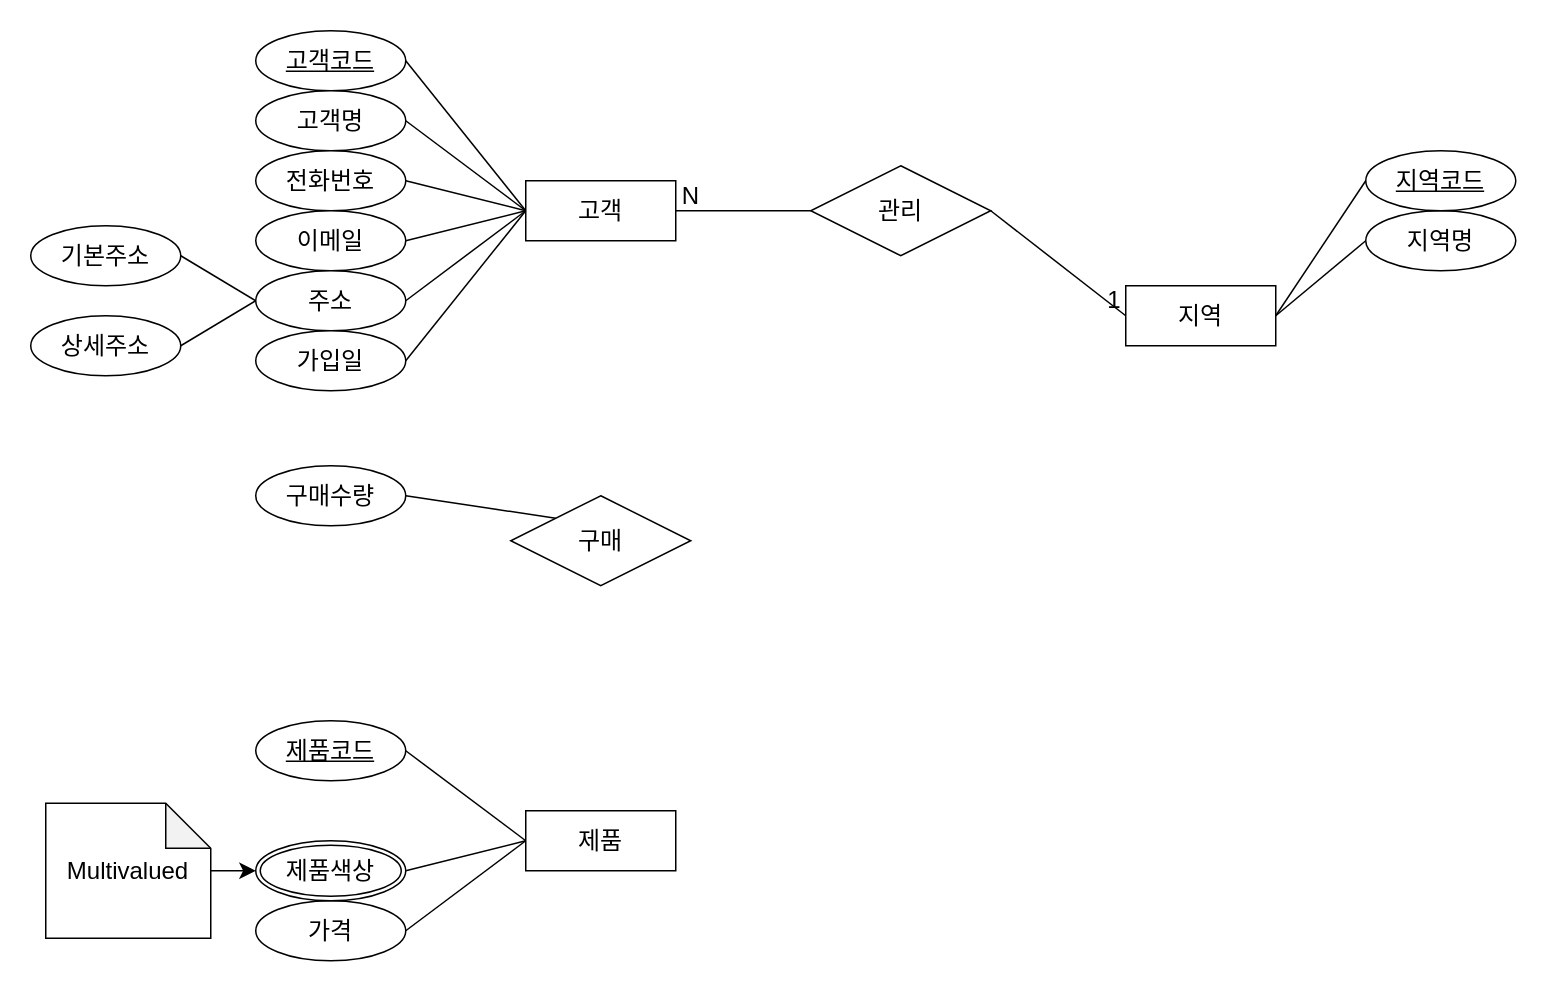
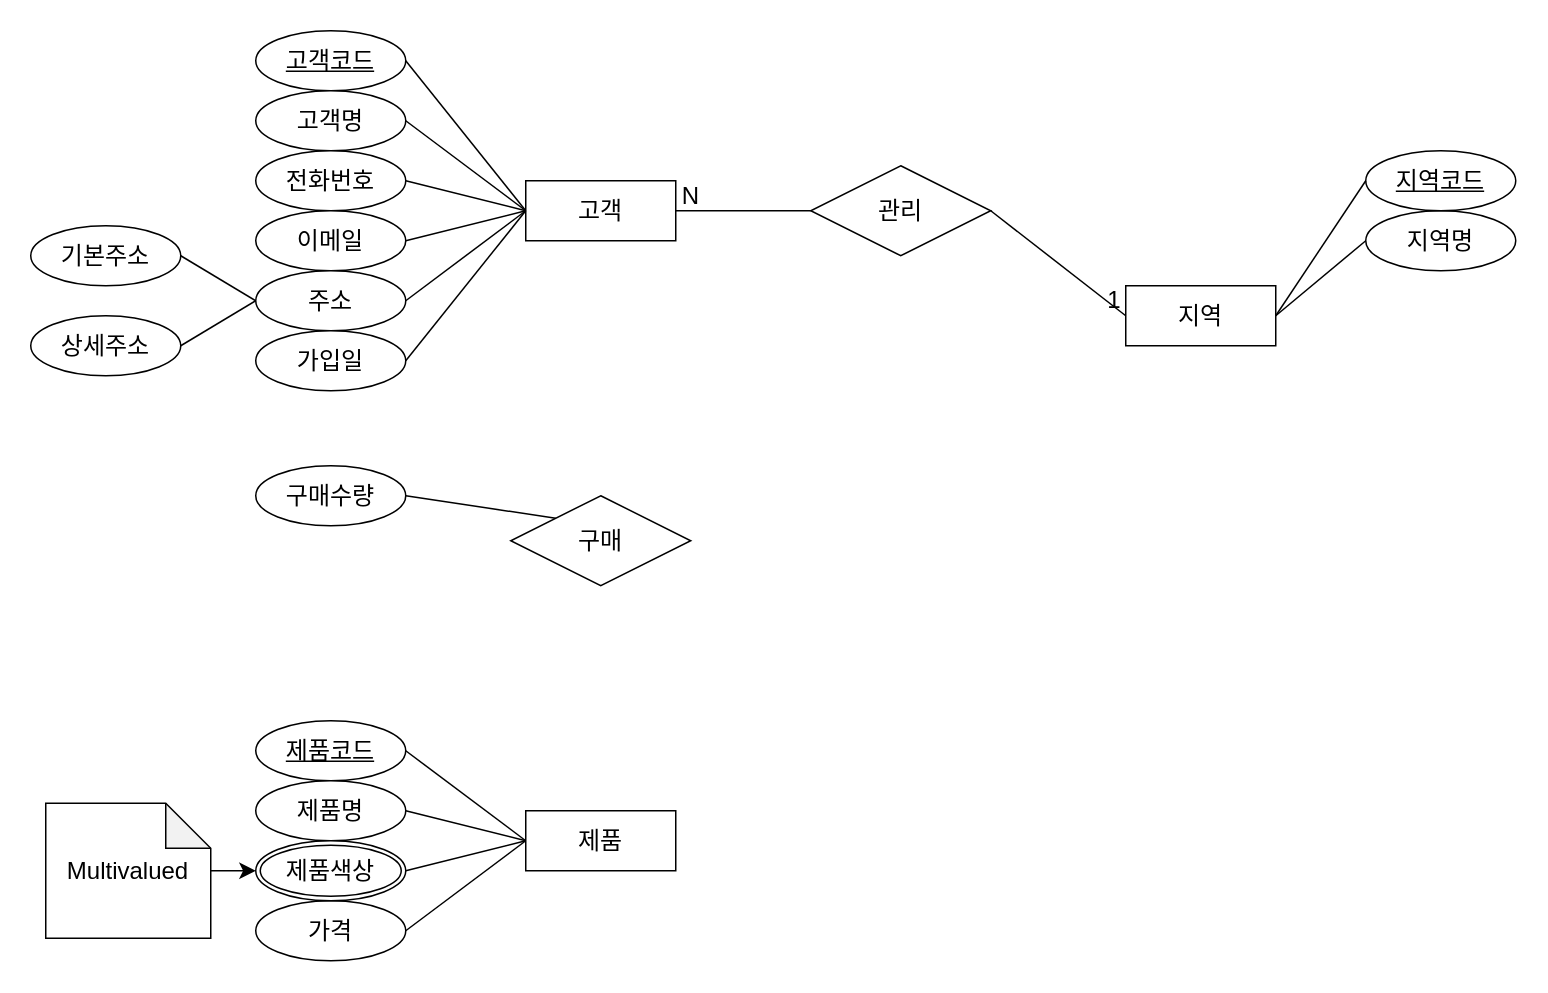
node "제품명": added
edge "제품명" -- "제품": added
